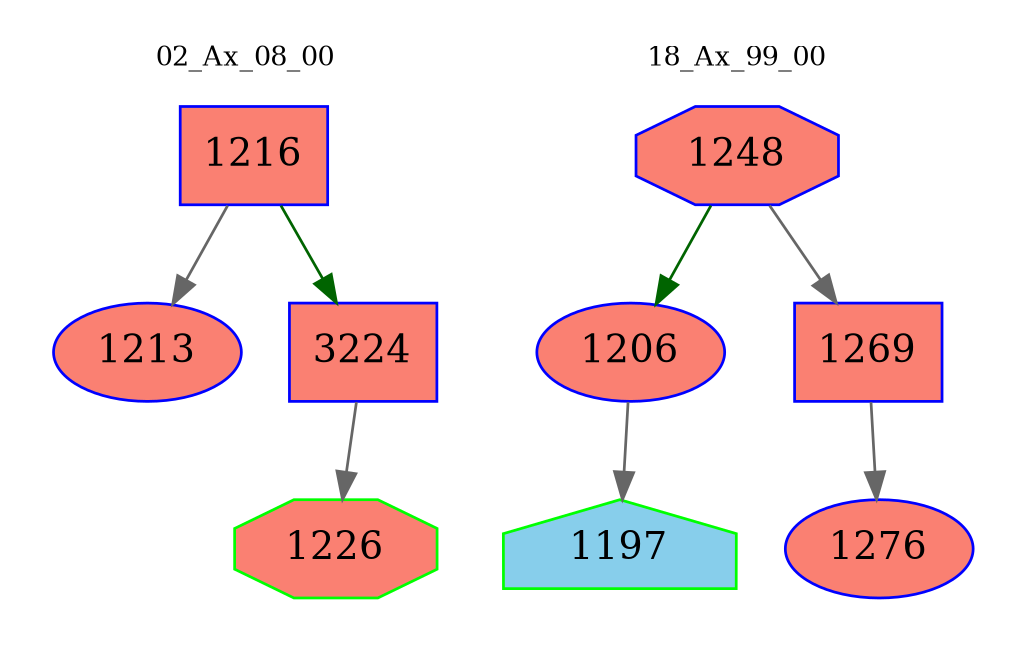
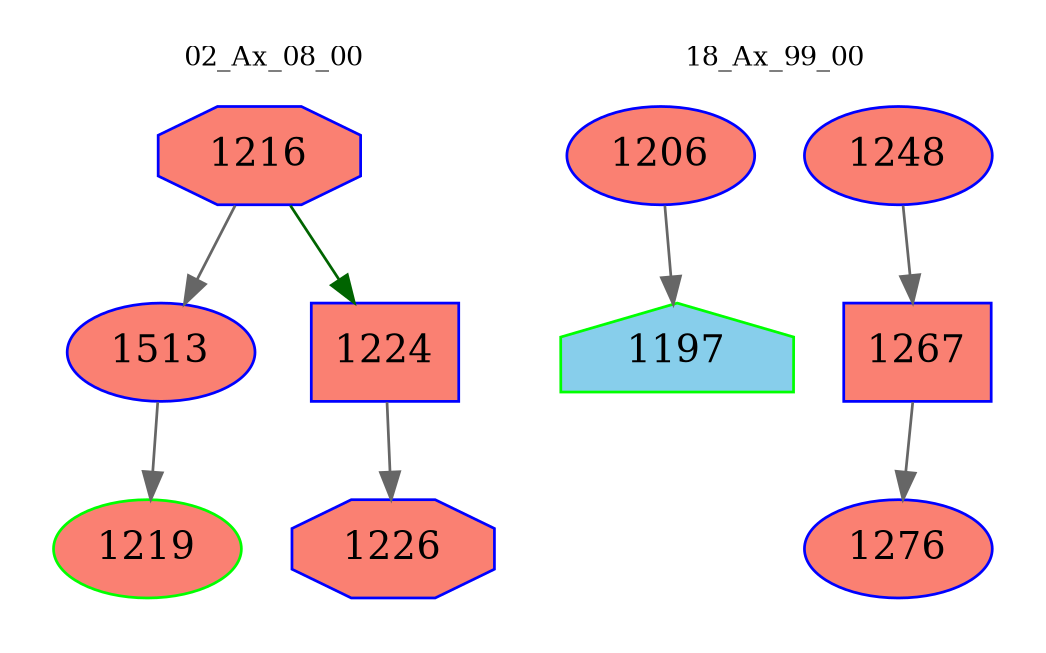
node "1216": shape box -> octagon
node "1248": shape octagon -> ellipse
edge "1248" -> "1206": removed
node "1213": label "1213" -> "1513"
node "3224": label "3224" -> "1224"
node "1269": label "1269" -> "1267"
node "1219": added
node "1226": color green -> blue
